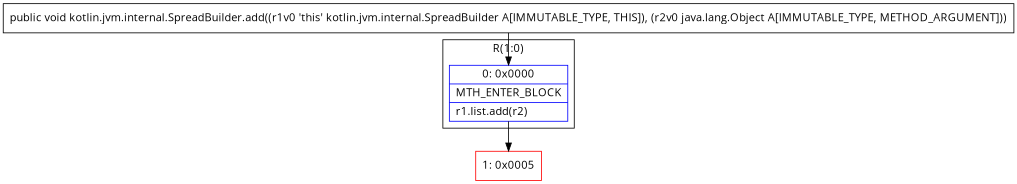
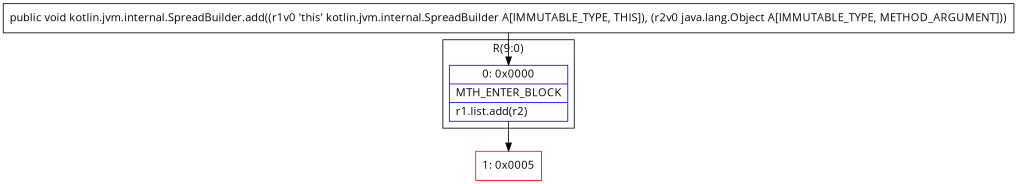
cluster "R(1:0)": label "R(1:0)" -> "R(9:0)"
